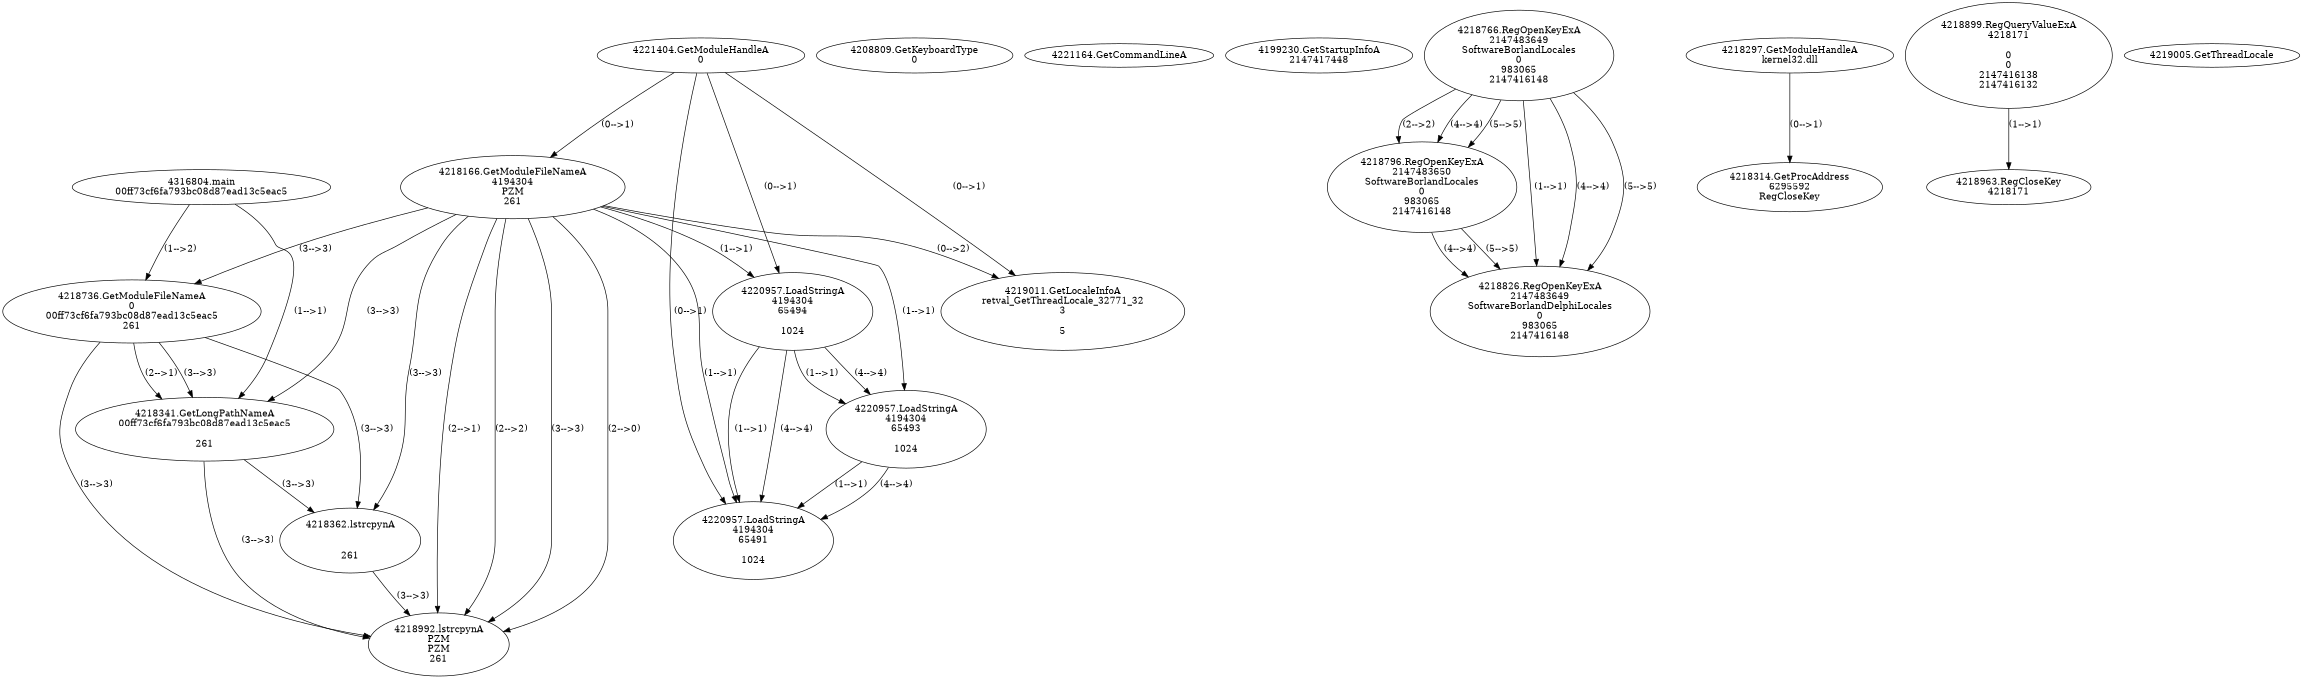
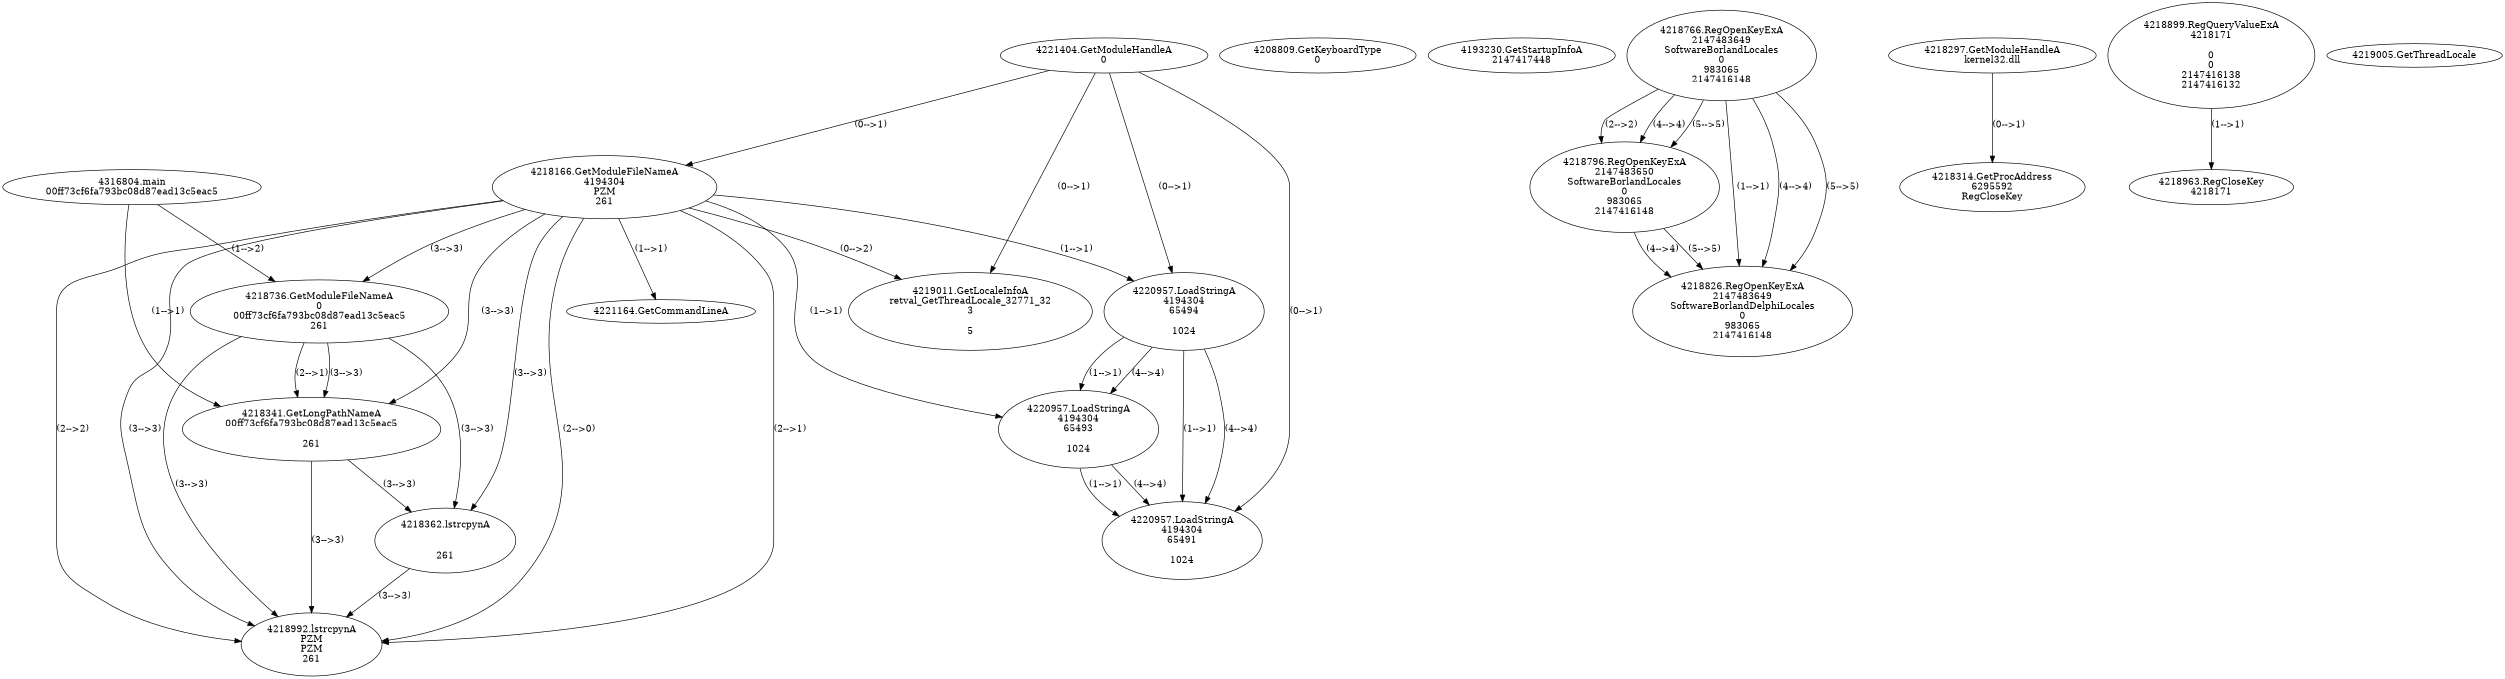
node "4199230.GetStartupInfoA 2147417448": label "4199230.GetStartupInfoA 2147417448" -> "4193230.GetStartupInfoA 2147417448"
edge "4218166.GetModuleFileNameA 4194304 PZM 261" -> "4220957.LoadStringA 4194304 65491 1024": now "4218166.GetModuleFileNameA 4194304 PZM 261" -> "4221164.GetCommandLineA"
